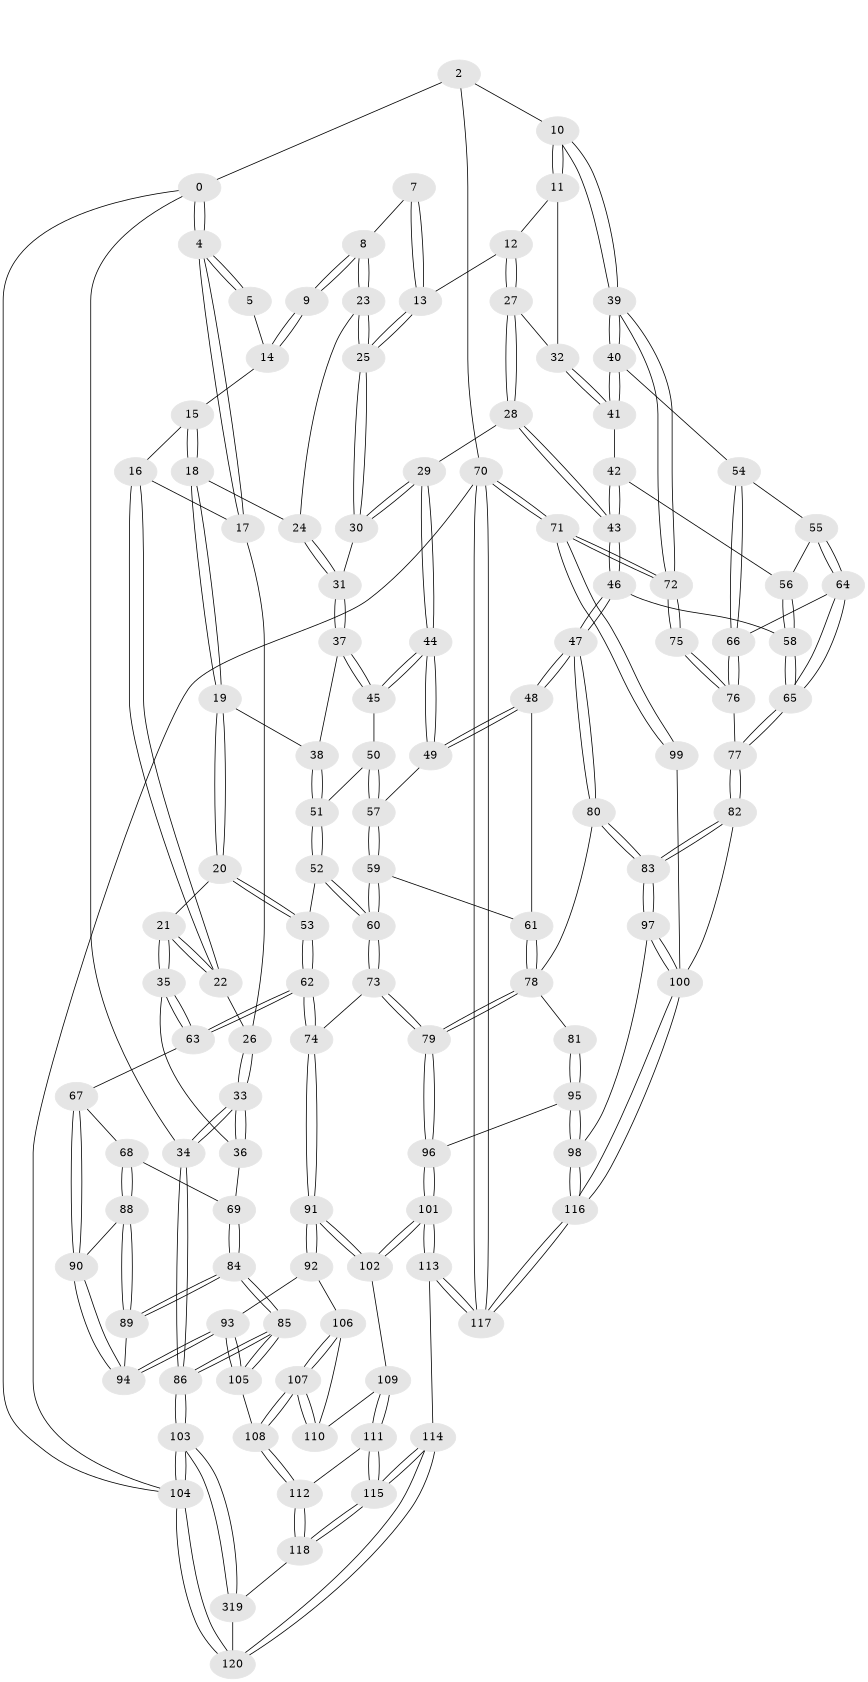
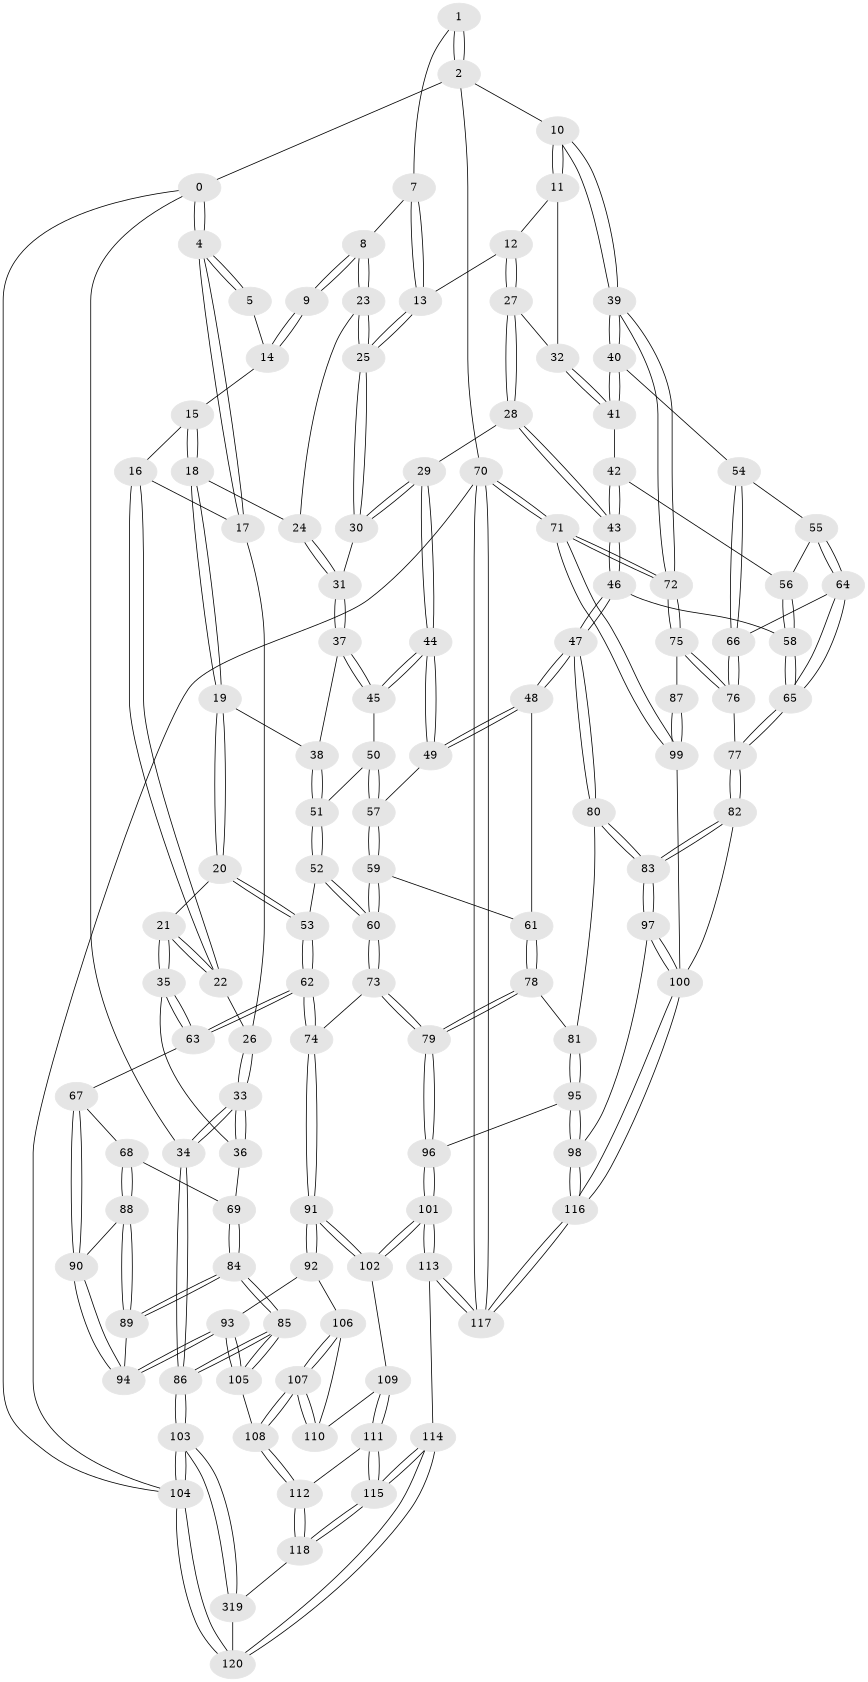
node "1": added
node "87": added
edge "80" -- "78": now "80" -- "81"
